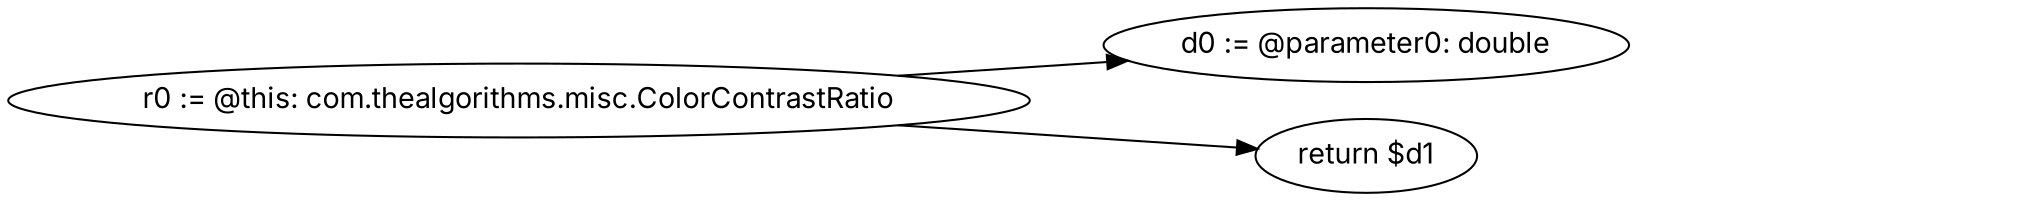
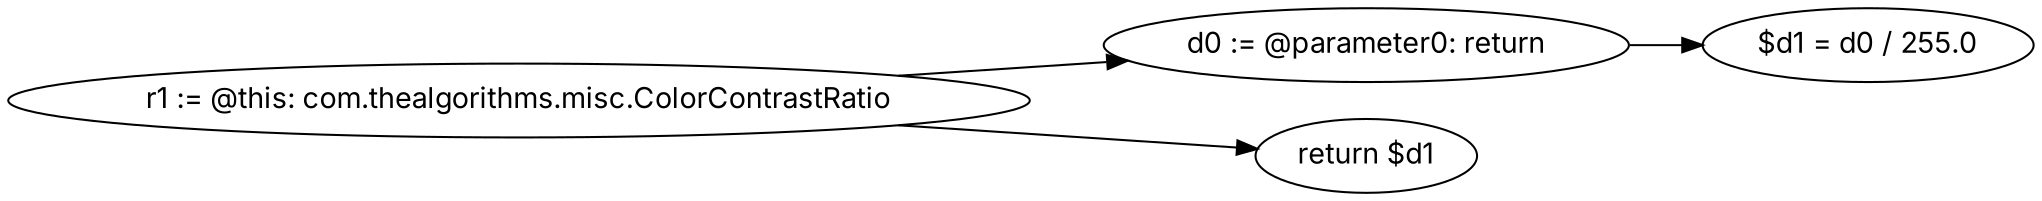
node "d0 := @parameter0: double": label "d0 := @parameter0: double" -> "d0 := @parameter0: return"
node "$d1 = d0 / 255.0": added
node "r0 := @this: com.thealgorithms.misc.ColorContrastRatio": label "r0 := @this: com.thealgorithms.misc.ColorContrastRatio" -> "r1 := @this: com.thealgorithms.misc.ColorContrastRatio"
